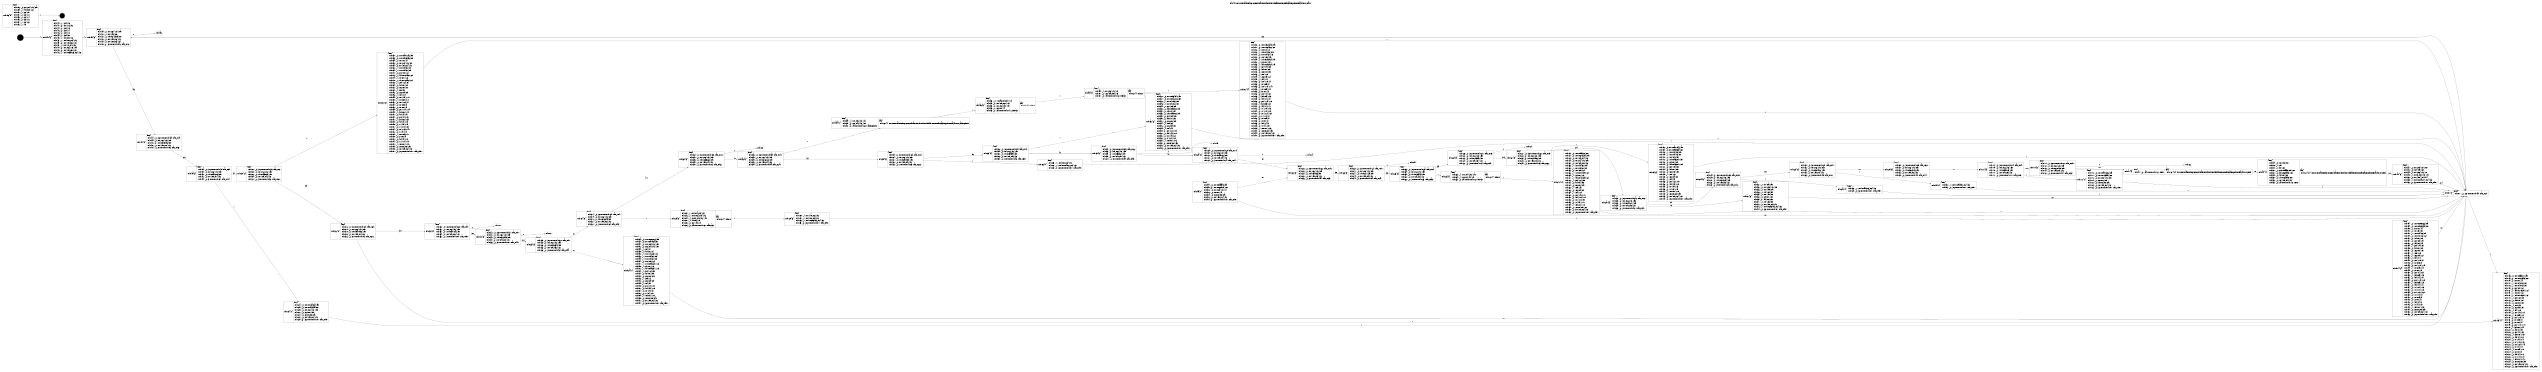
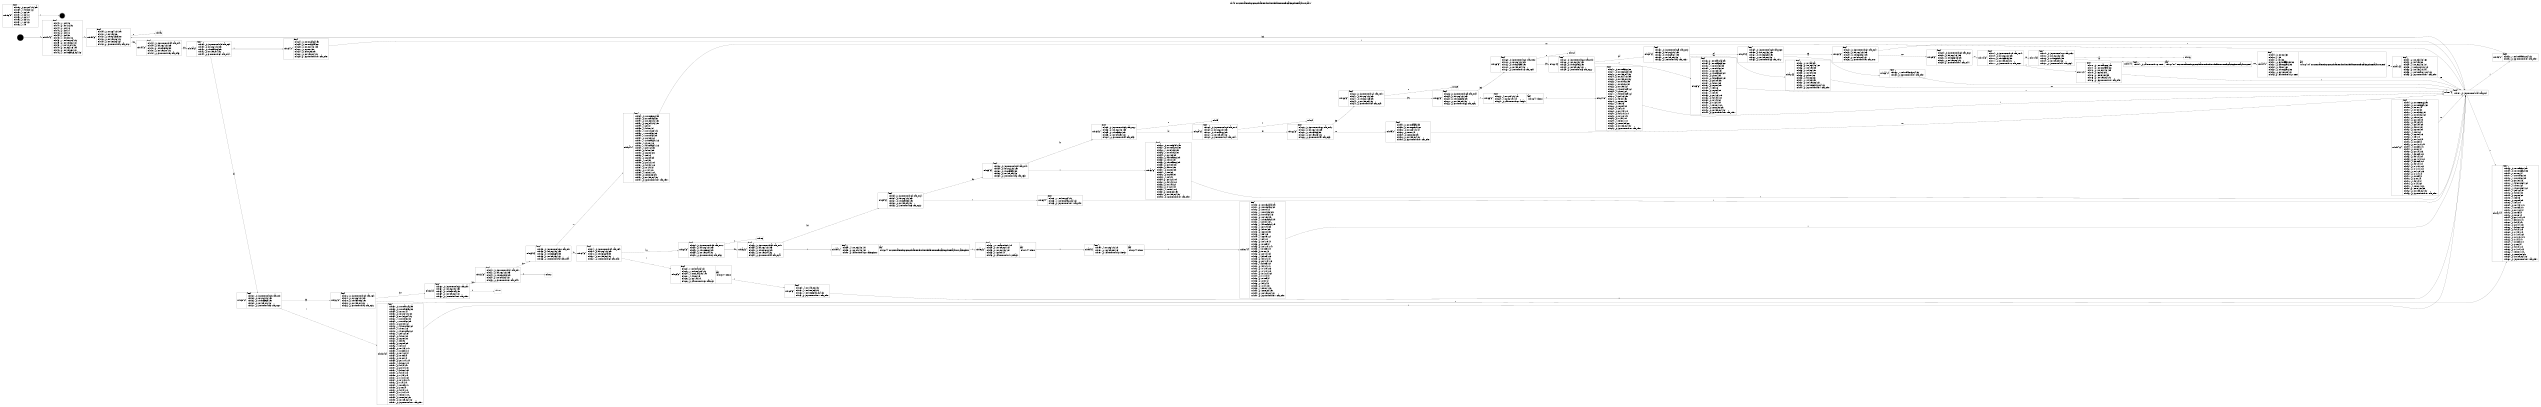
edge "0x4019f9 [27]" -> "0x401623 [25]": reversed
edge "0x401a41 [32]" -> "0x401e77 [5]": label " 514" -> " 100"
edge "0x401b9c [12]" -> "0x401e77 [5]": reversed
